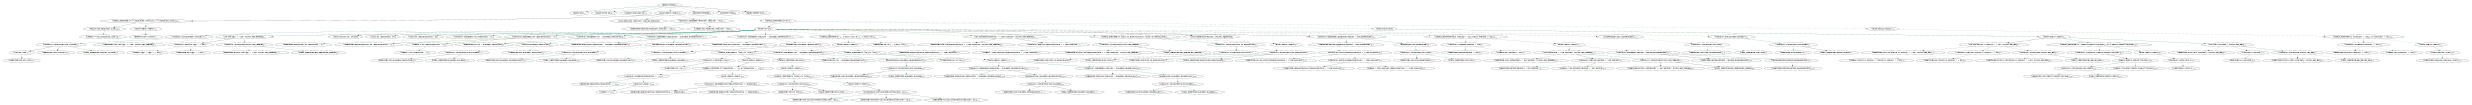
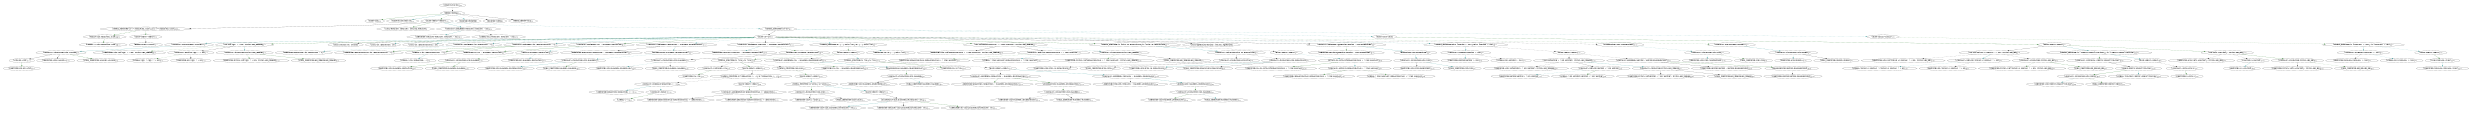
edge "(METHOD,execSQL)" -> "(PARAM,String sql)": reversed
